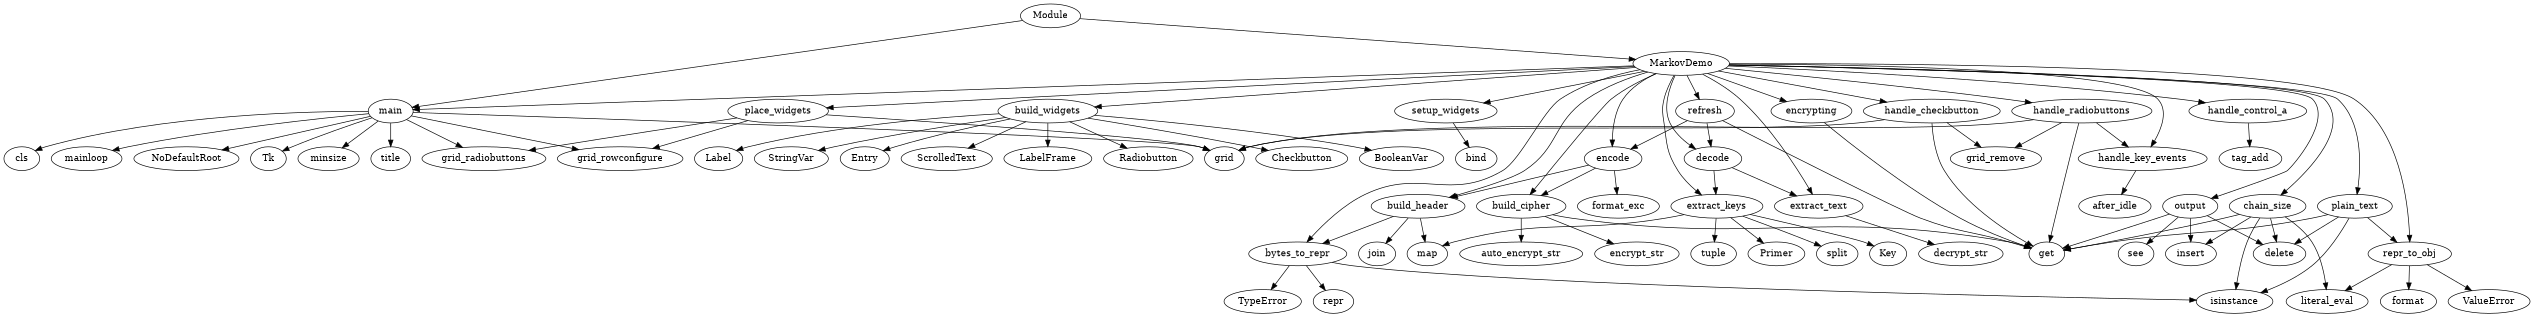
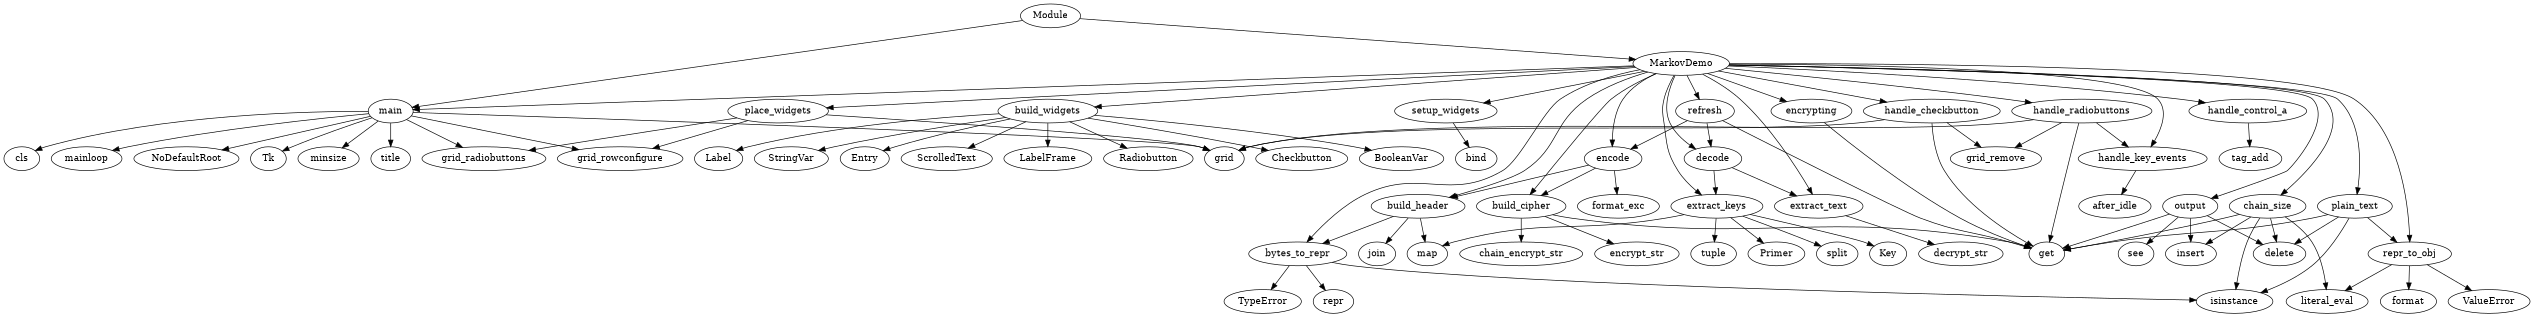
node "auto_encrypt_str": label "auto_encrypt_str" -> "chain_encrypt_str"
